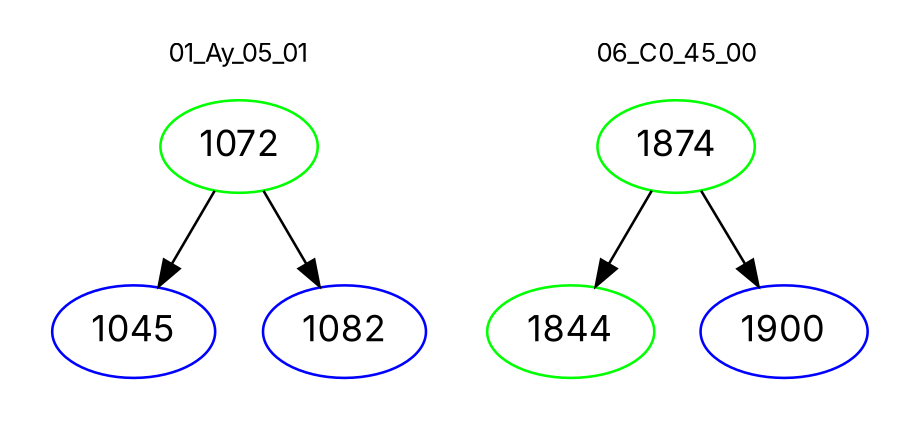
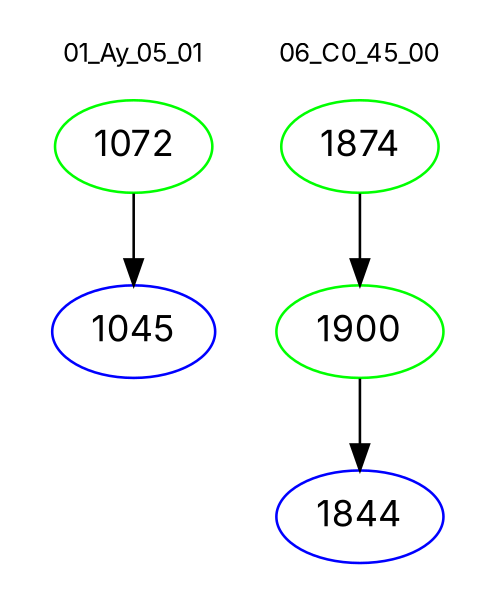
edge "1874" -> "1844": now "1900" -> "1844"
node "1082": removed
node "1844": color green -> blue
node "1900": color blue -> green
